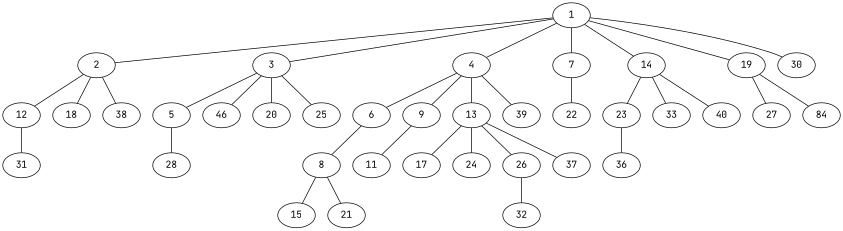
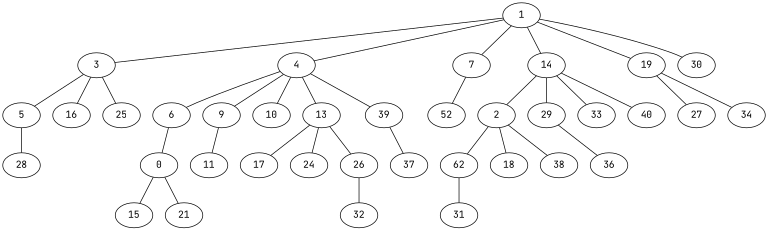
edge "1" -- "2": now "14" -- "2"
node "12": label "12" -> "62"
node "46": label "46" -> "16"
node "20": removed
node "10": added
node "22": label "22" -> "52"
node "23": label "23" -> "29"
node "84": label "84" -> "34"
edge "13" -- "37": now "39" -- "37"
node "8": label "8" -> "0"
